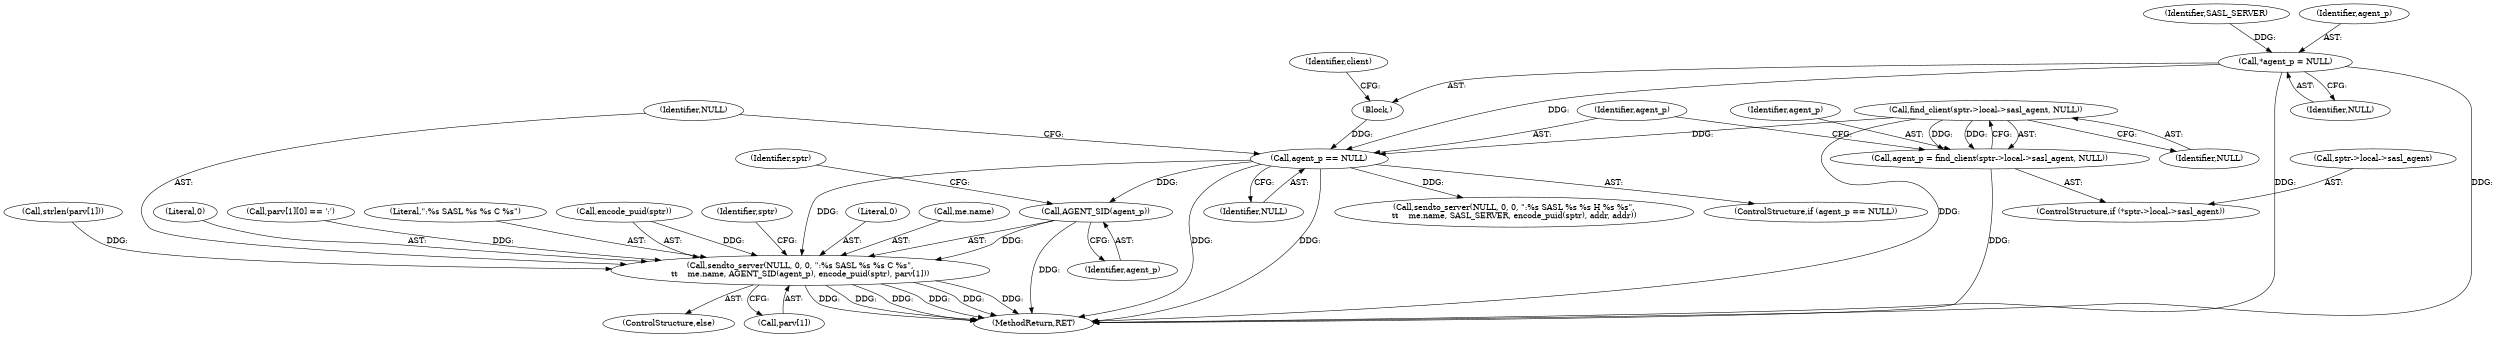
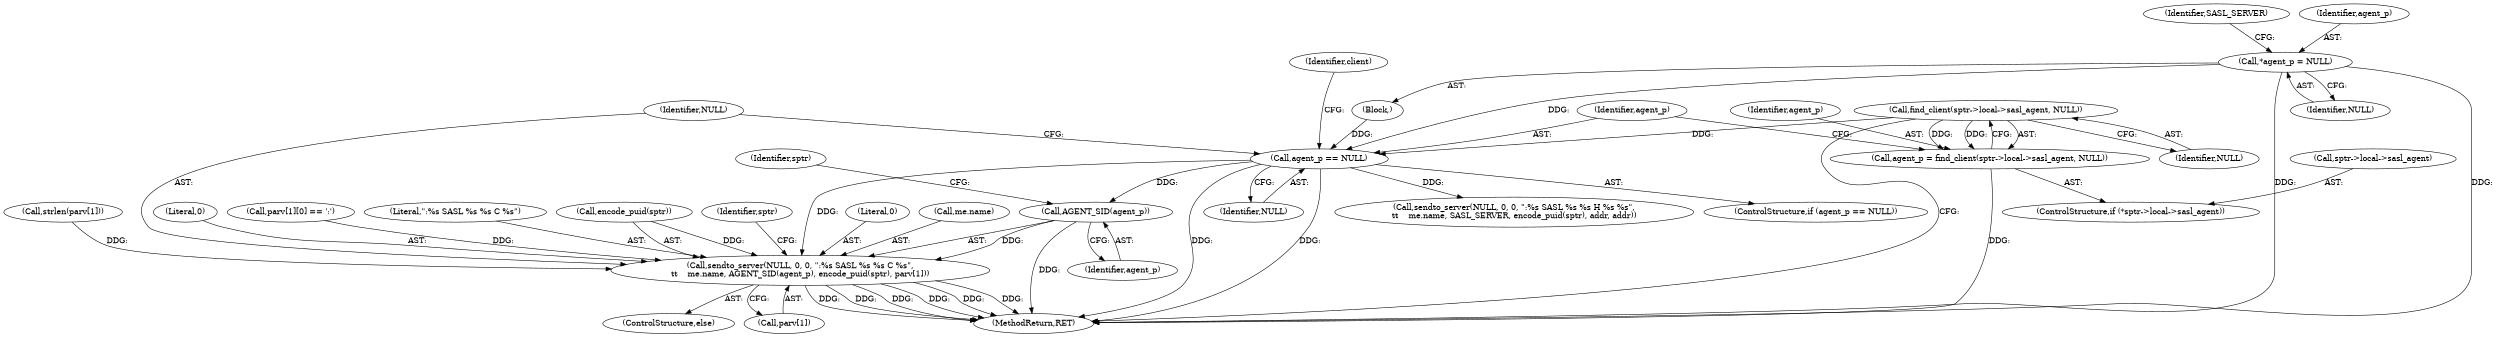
edge "(Identifier,SASL_SERVER)" -> "(Call,*agent_p = NULL)": label "DDG: " -> "CFG: "
edge "(Identifier,client)" -> "(Block,)": now "(Identifier,client)" -> "(Call,agent_p == NULL)"
edge "(Call,find_client(sptr->local->sasl_agent, NULL))" -> "(MethodReturn,RET)": label "DDG: " -> "CFG: "
